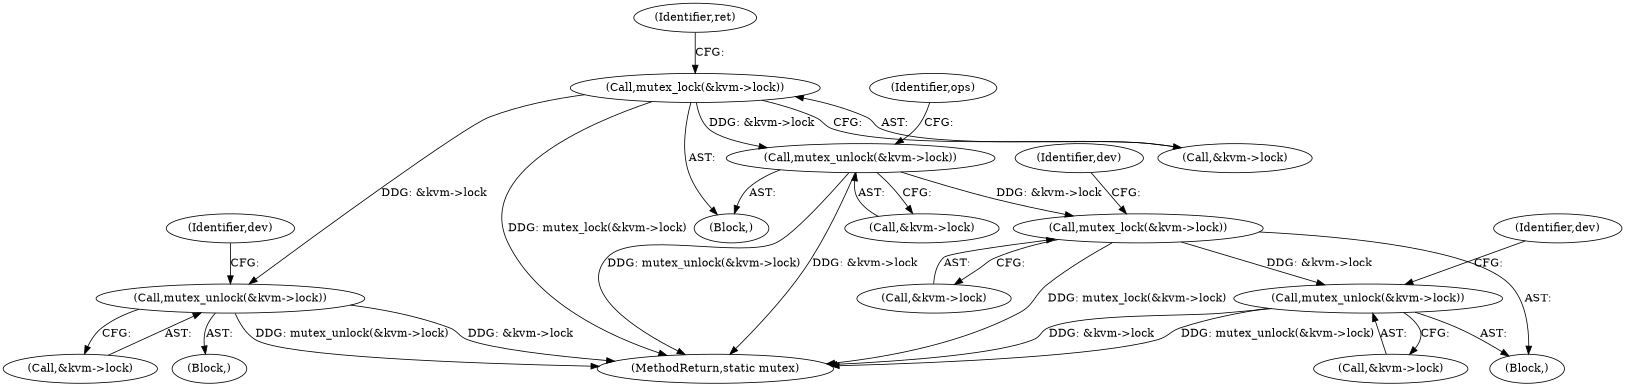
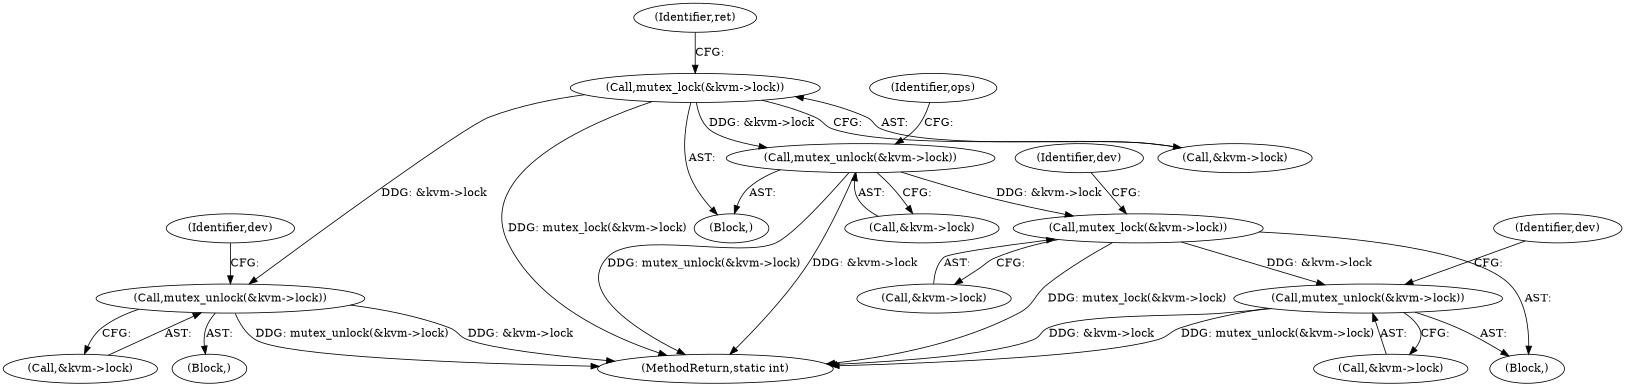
node "(MethodReturn,static mutex)": label "(MethodReturn,static mutex)" -> "(MethodReturn,static int)"
